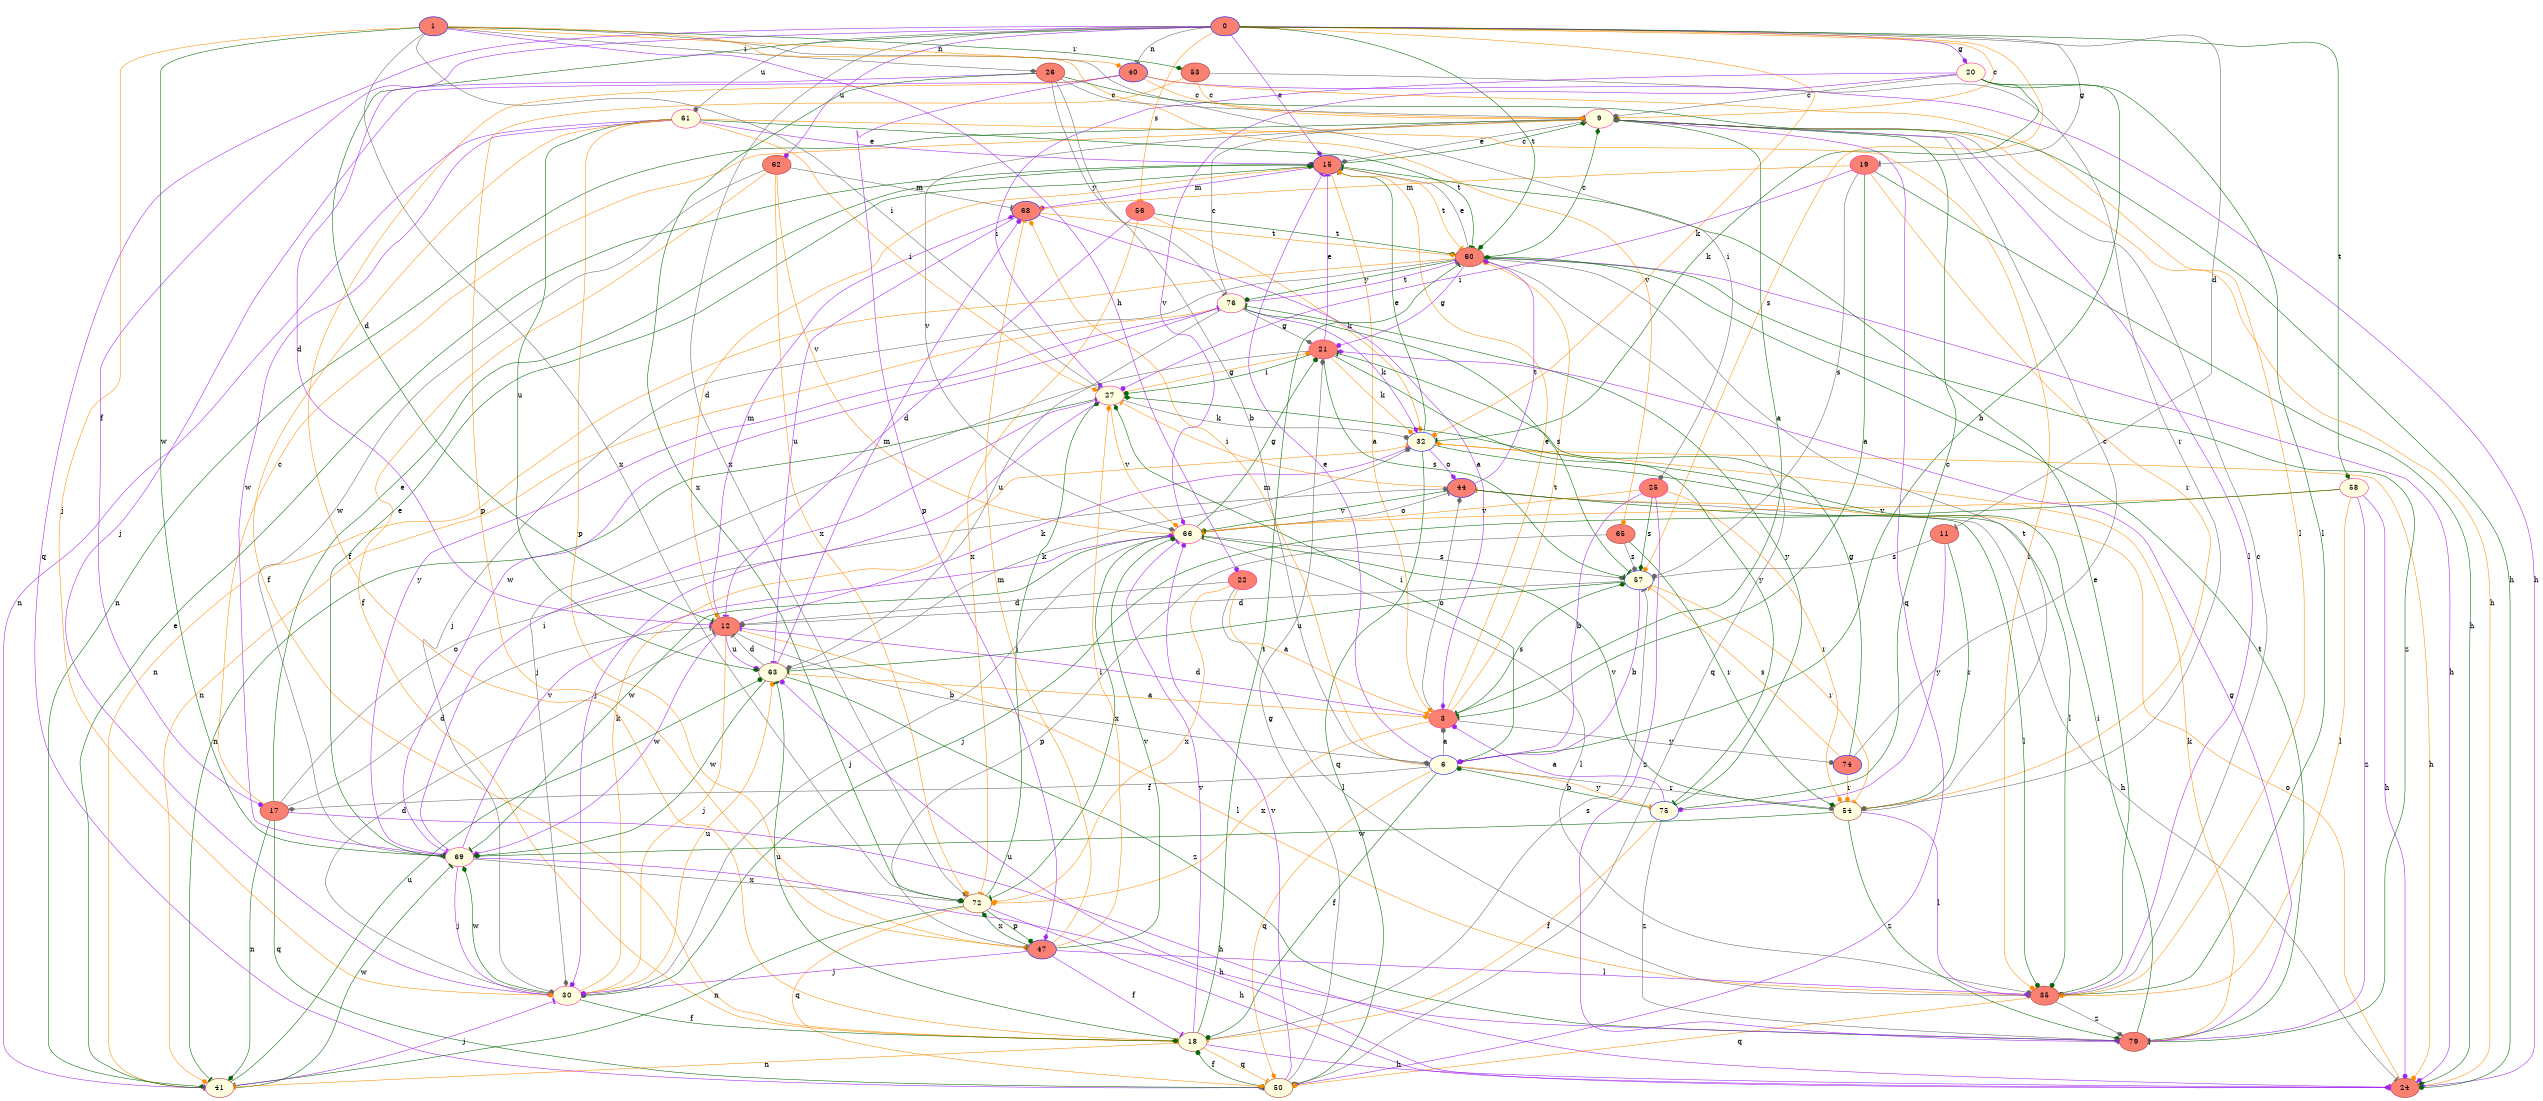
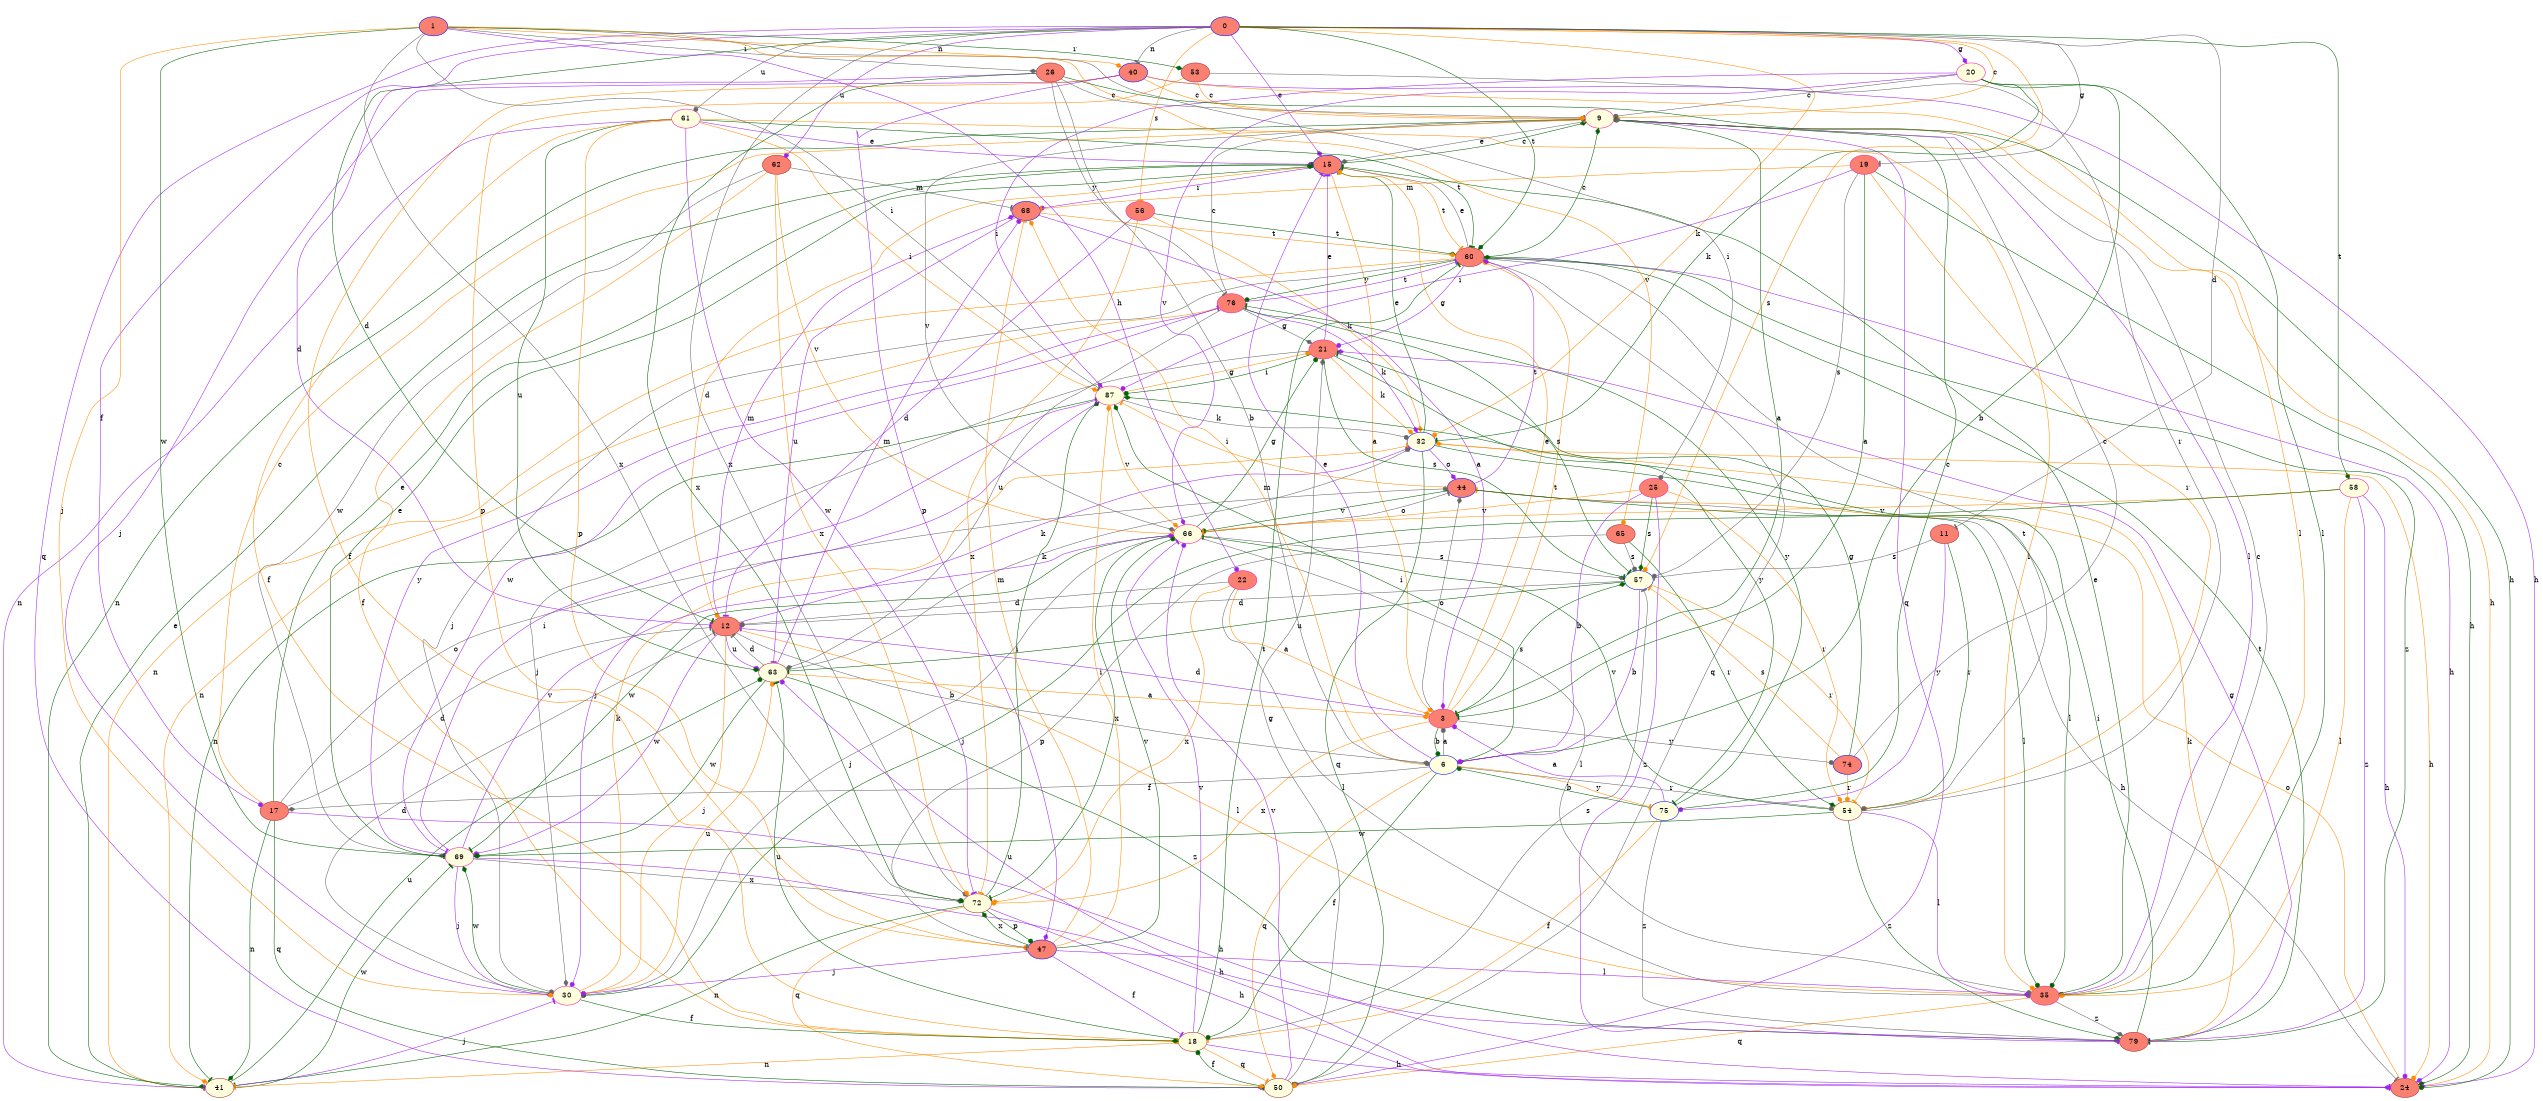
edge "15" -> "68": label "m" -> "r"
node "76": fillcolor lightyellow -> salmon
node "27": label "27" -> "87"
edge "61" -> "69": now "61" -> "72"
edge "3" -> "6": added, label "b"
node "35": color brown -> deeppink
